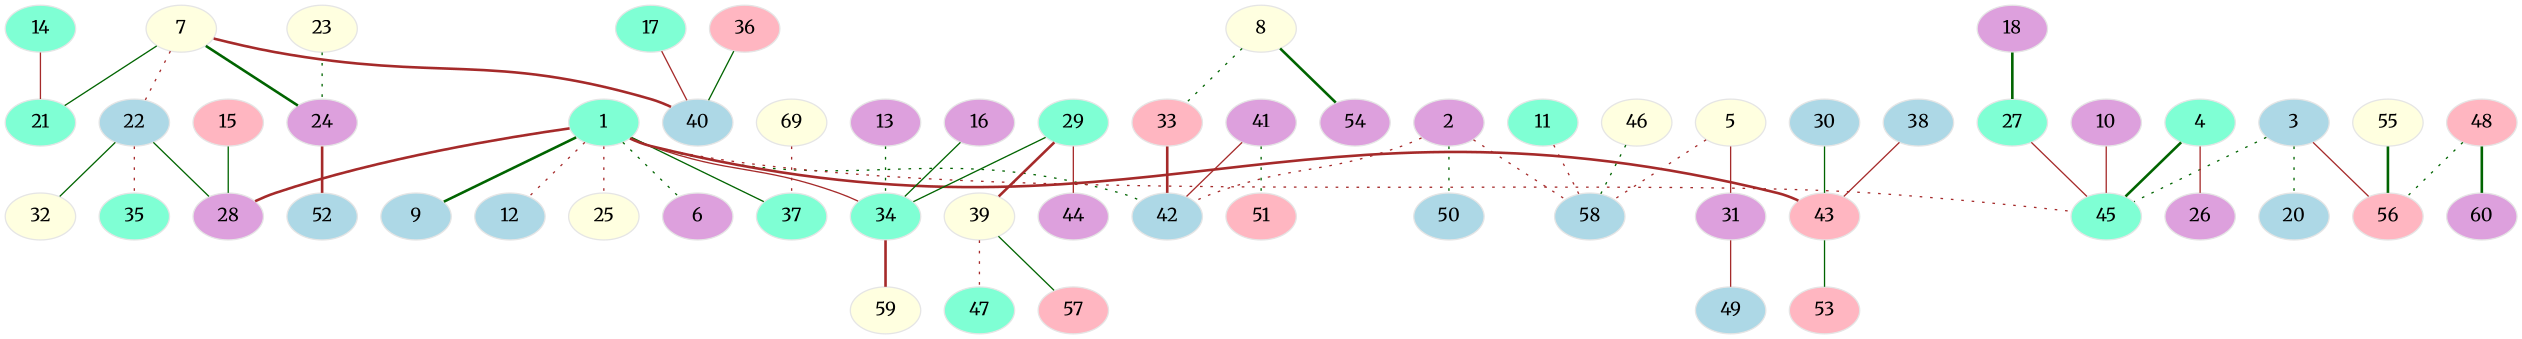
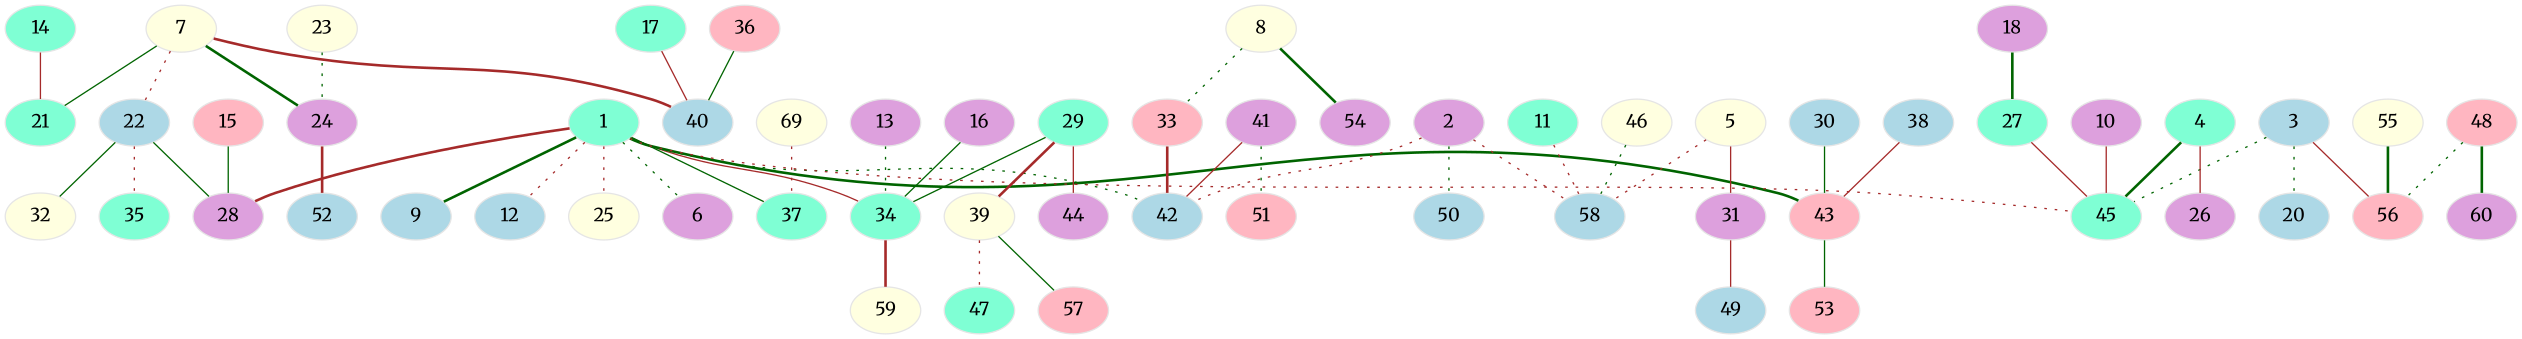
edge "1" -- "43": color brown -> darkgreen
